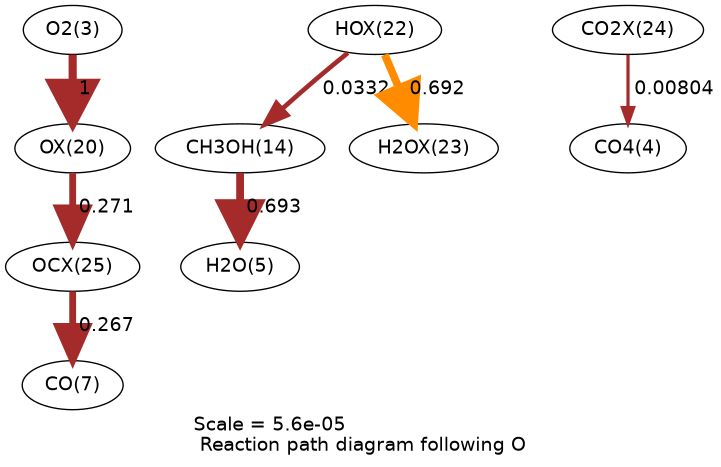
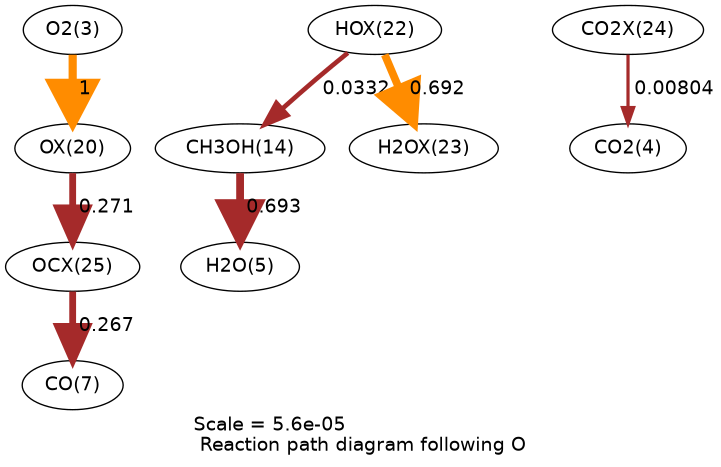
edge "O2(3)" -> "OX(20)": color brown -> darkorange
node "CO4(4)": label "CO4(4)" -> "CO2(4)"
